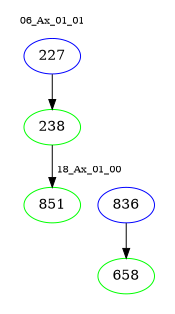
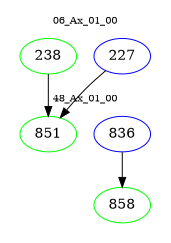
cluster "06_Ax_01_01": label "06_Ax_01_01" -> "06_Ax_01_00"
edge "227" -> "238": now "227" -> "851"
cluster "18_Ax_01_00": label "18_Ax_01_00" -> "48_Ax_01_00"
node "658": label "658" -> "858"
